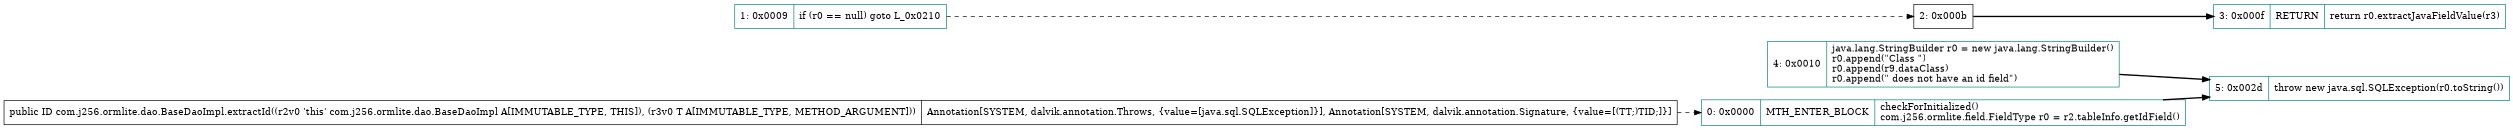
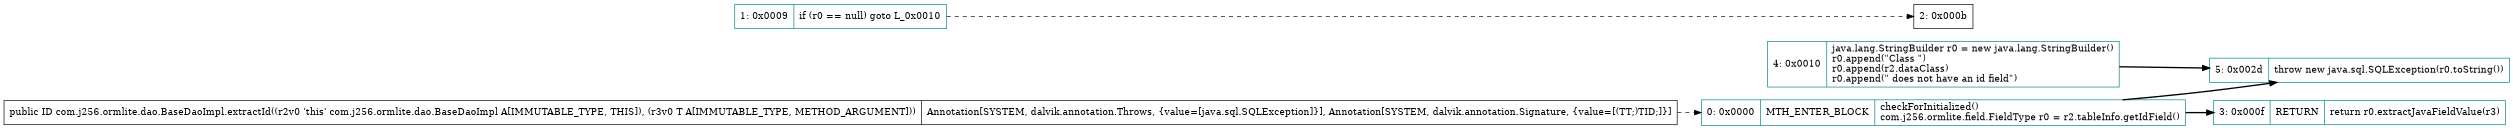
node "1: 0x0009": text "if (r0 == null) goto L_0x0210" -> "if (r0 == null) goto L_0x0010"
edge "2: 0x000b" -> "3: 0x000f": now "0: 0x0000" -> "3: 0x000f"
node "4: 0x0010": text "r0.append(r9.dataClass)" -> "r0.append(r2.dataClass)"
